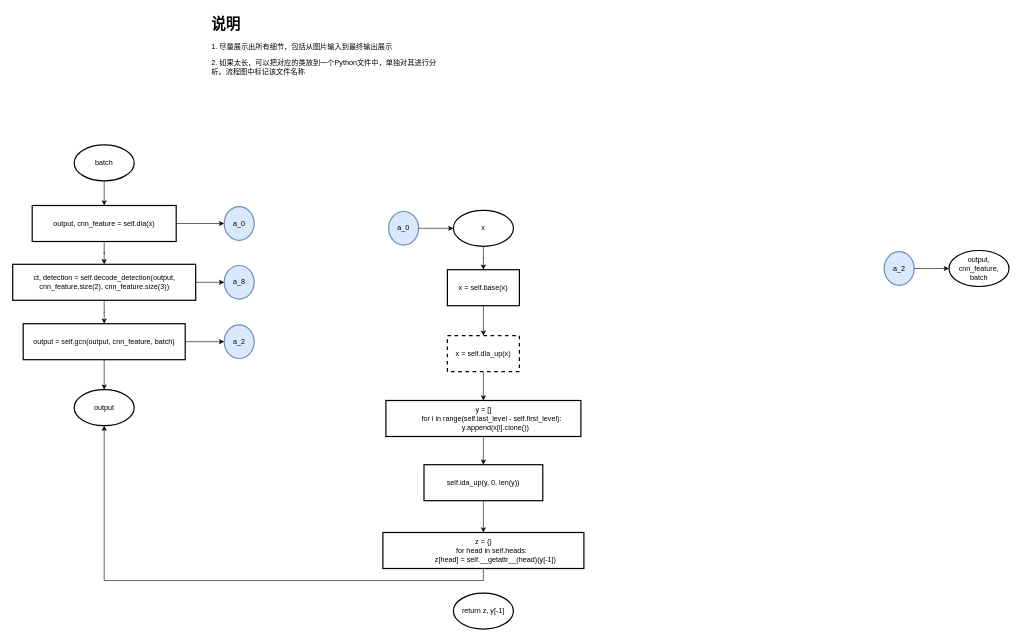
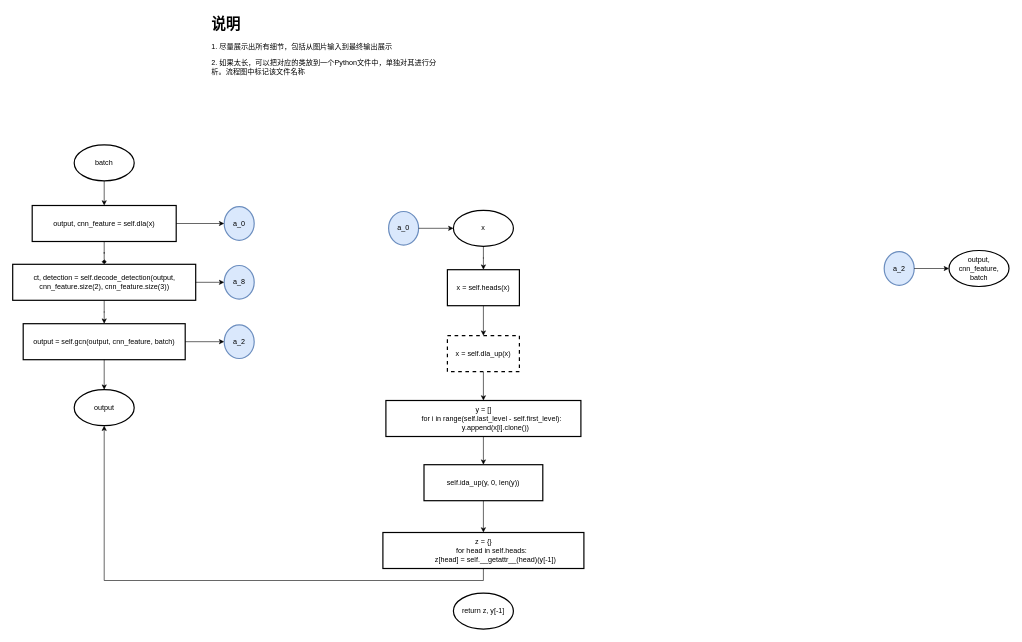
edge "output, cnn_feature = self.dla(x)" -> "ct, detection = self.decode_detection(output, cnn_feature.size(2), cnn_feature.size(3))": arrowhead classic -> diamond
node "x = self.base(x)": label "x = self.base(x)" -> "x = self.heads(x)"
